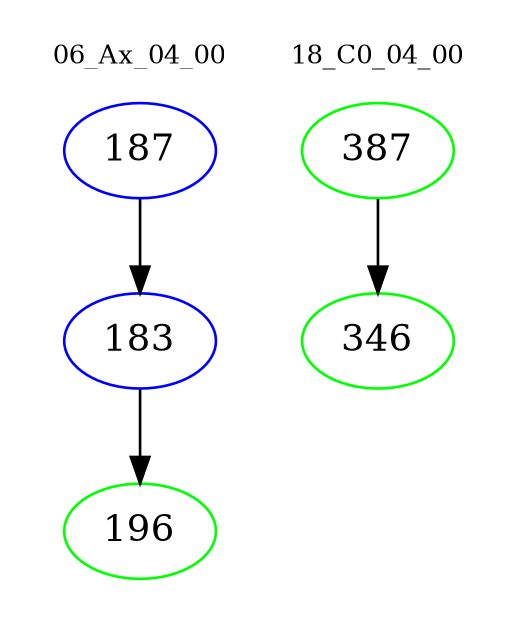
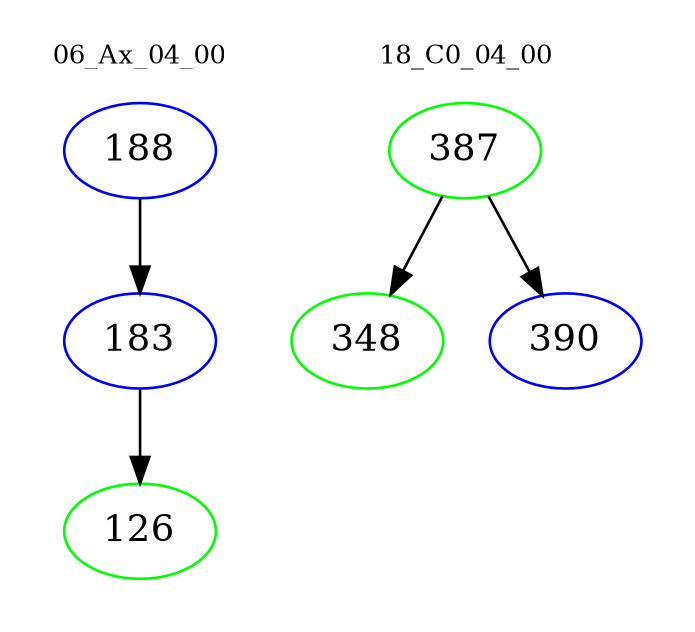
node "187": label "187" -> "188"
node "346": label "346" -> "348"
node "390": added
node "196": label "196" -> "126"
